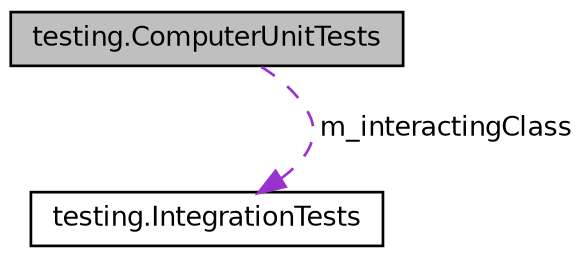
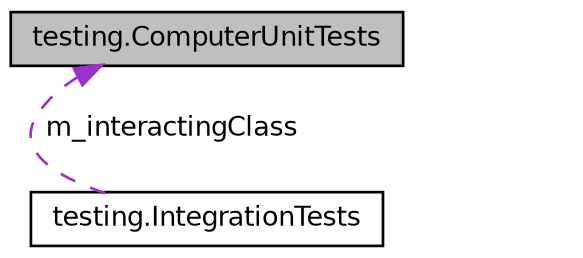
edge "testing.ComputerUnitTests" -> "testing.IntegrationTests": reversed
